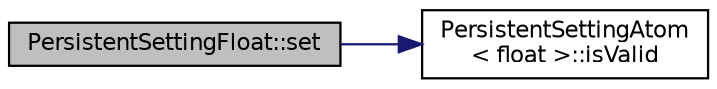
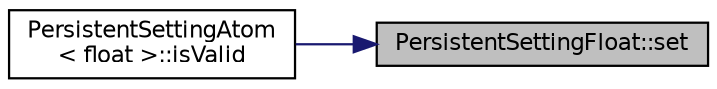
edge "PersistentSettingFloat::set" -> "PersistentSettingAtom < float >::isValid": reversed
